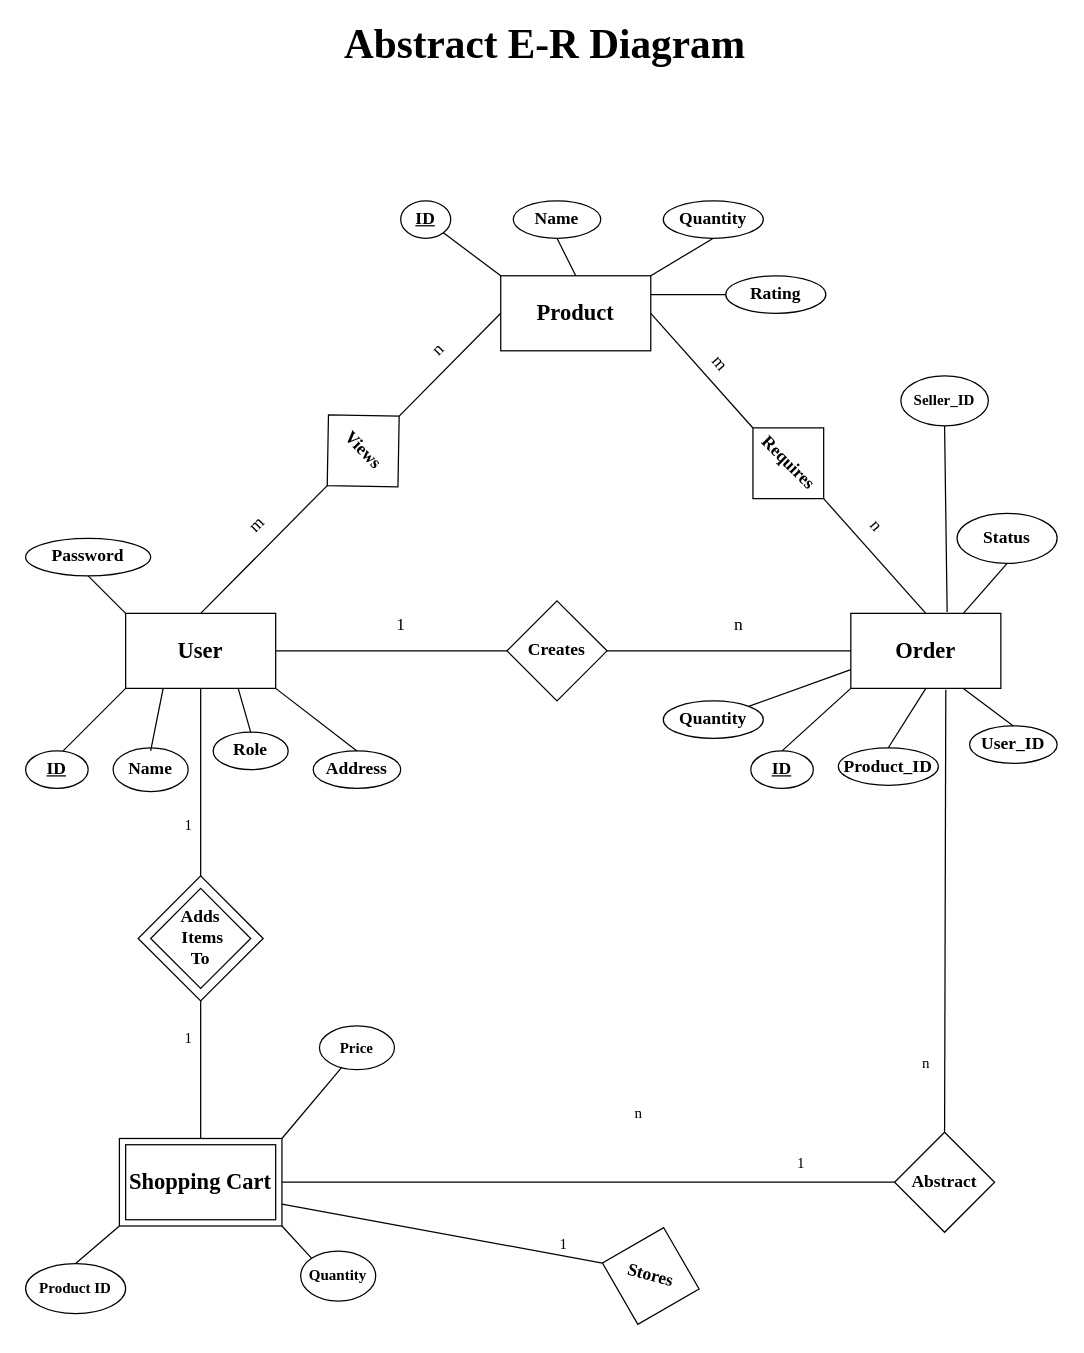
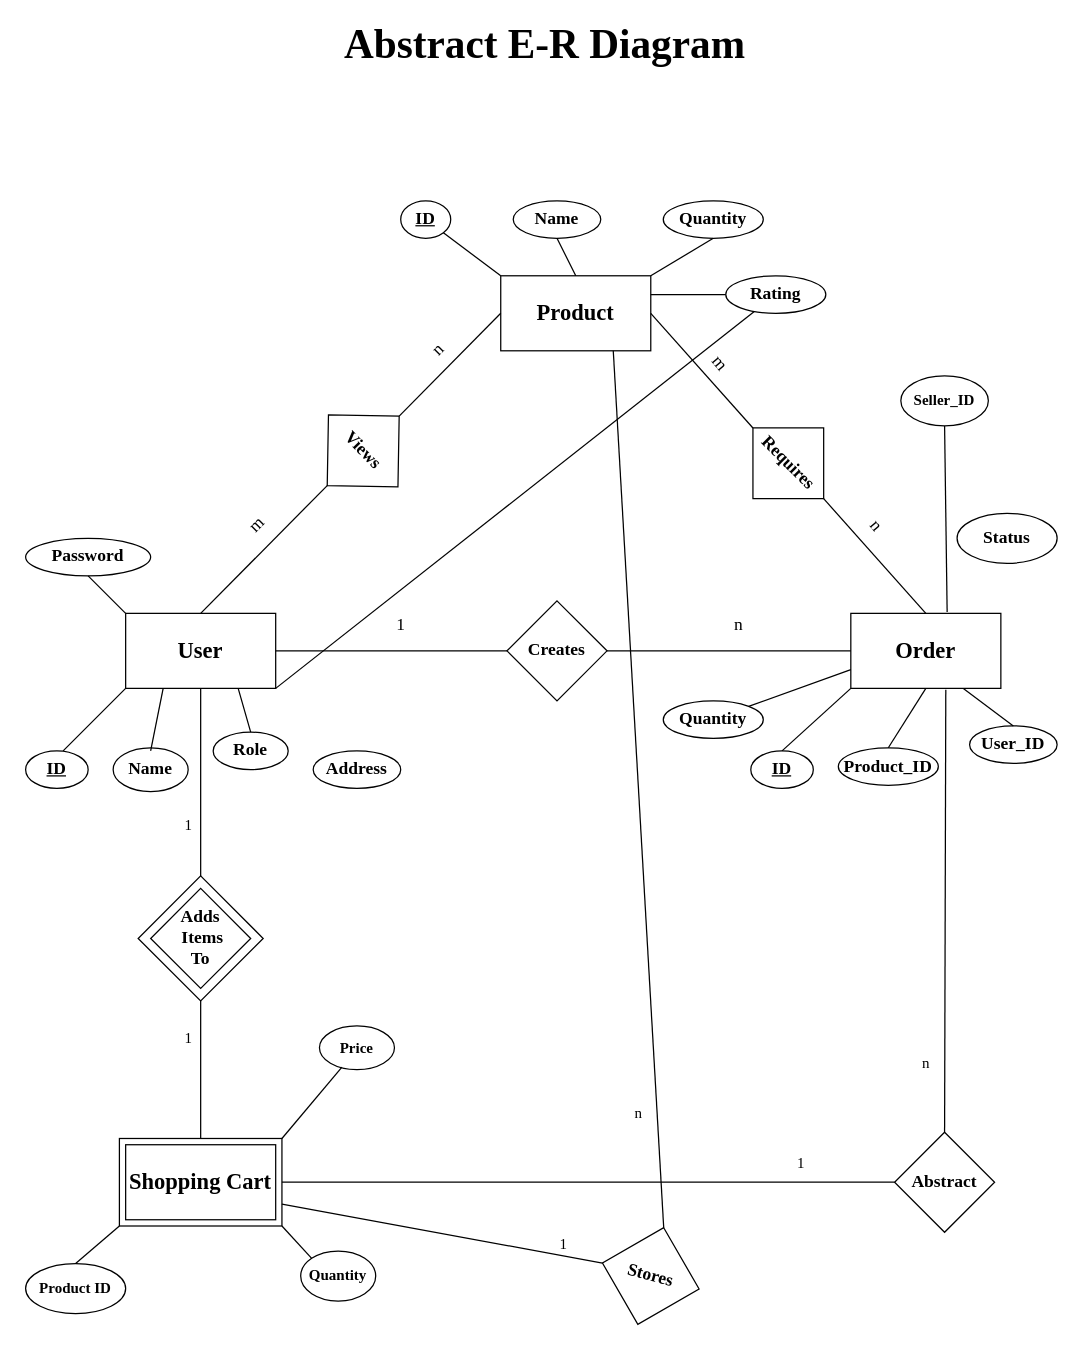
edge "Status" -- "Order": removed
edge "User" -- "Address": now "User" -- "Rating"
edge "Product" -- "Stores": added
